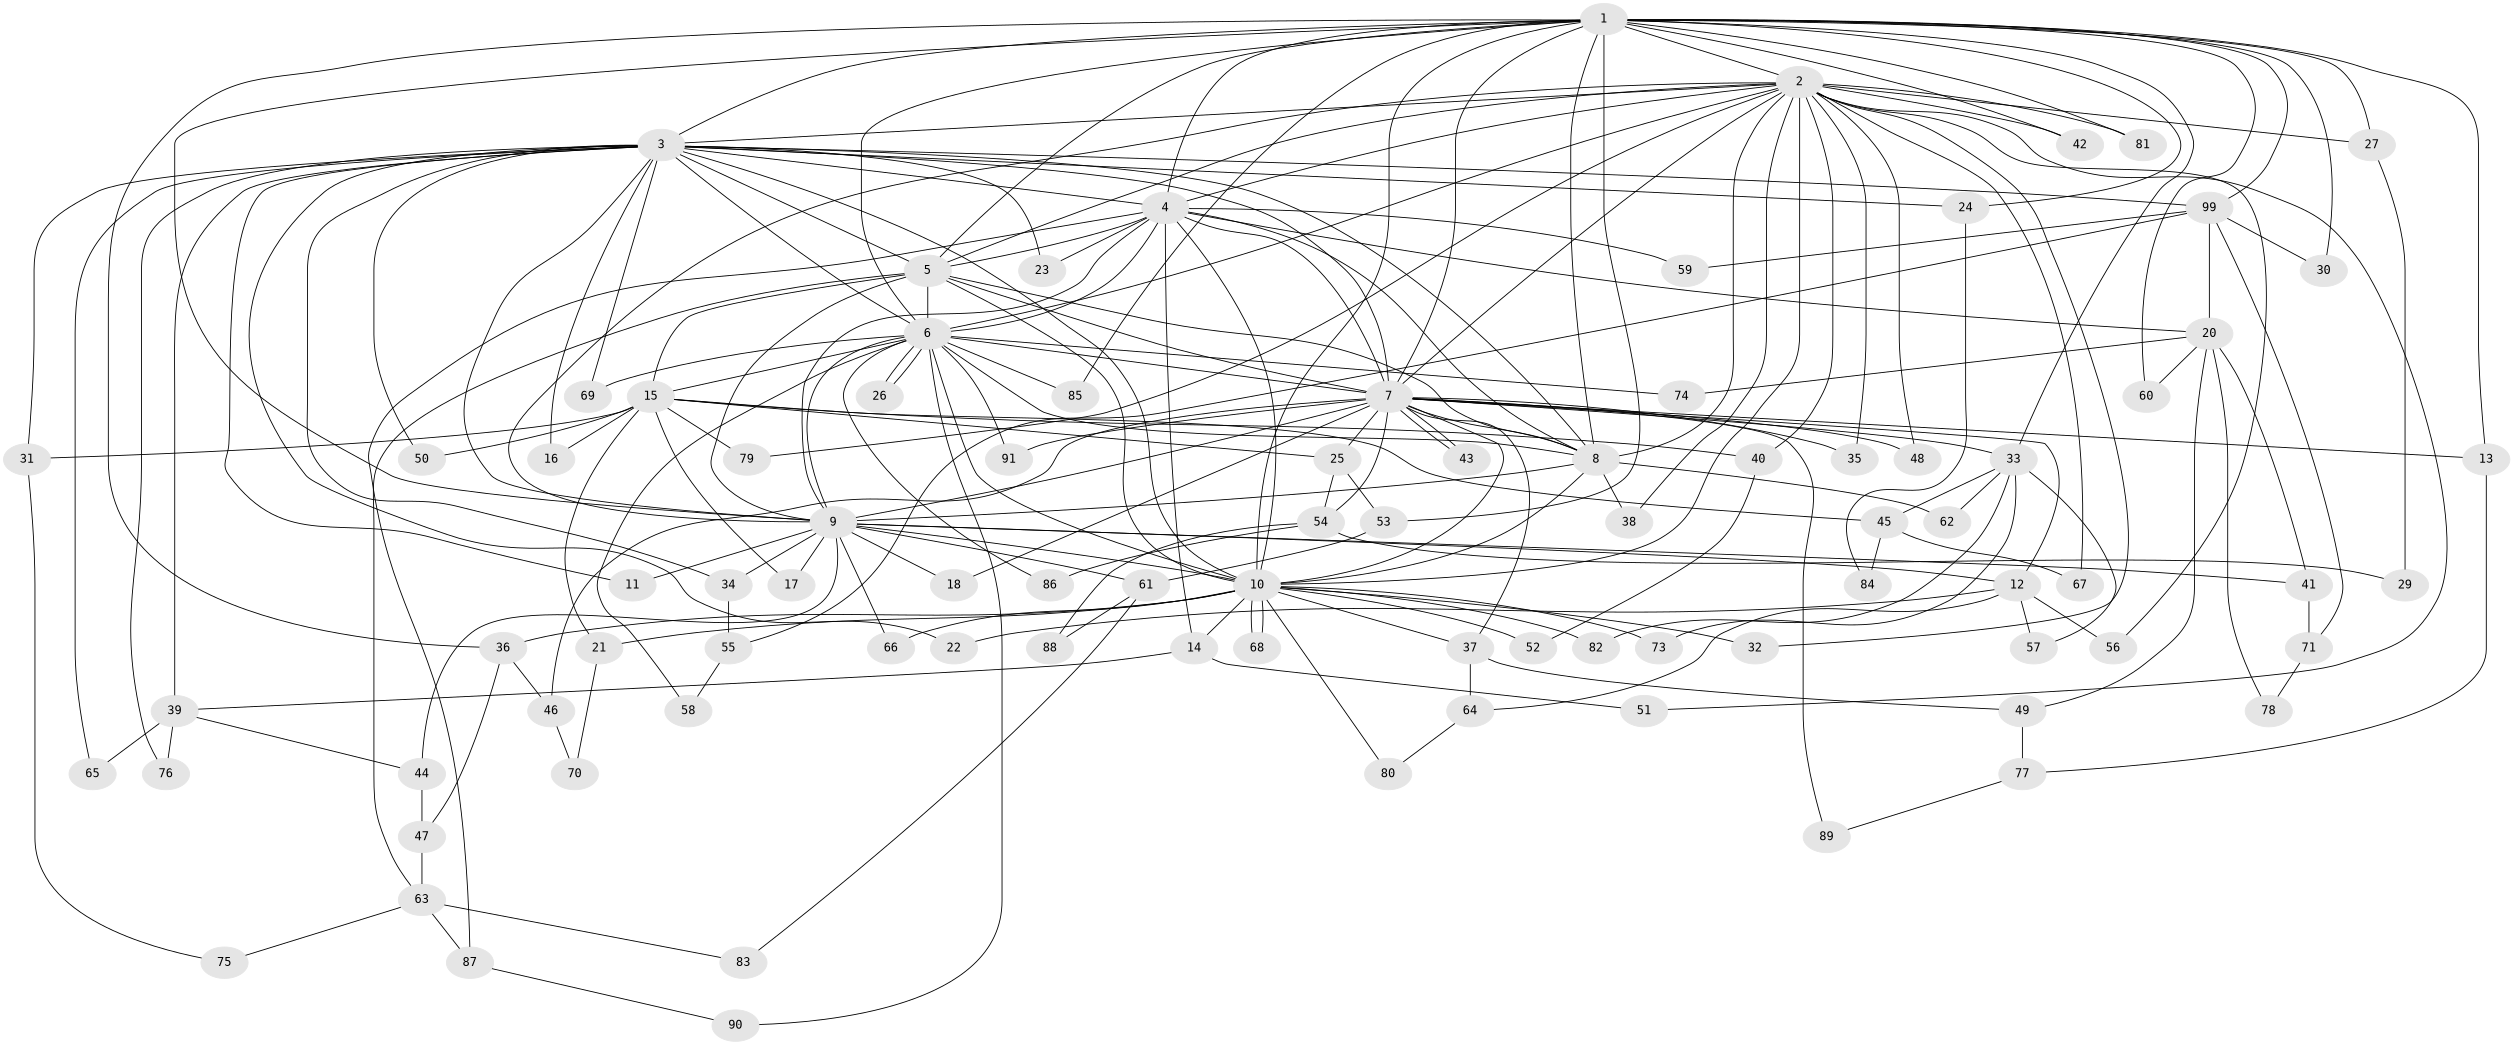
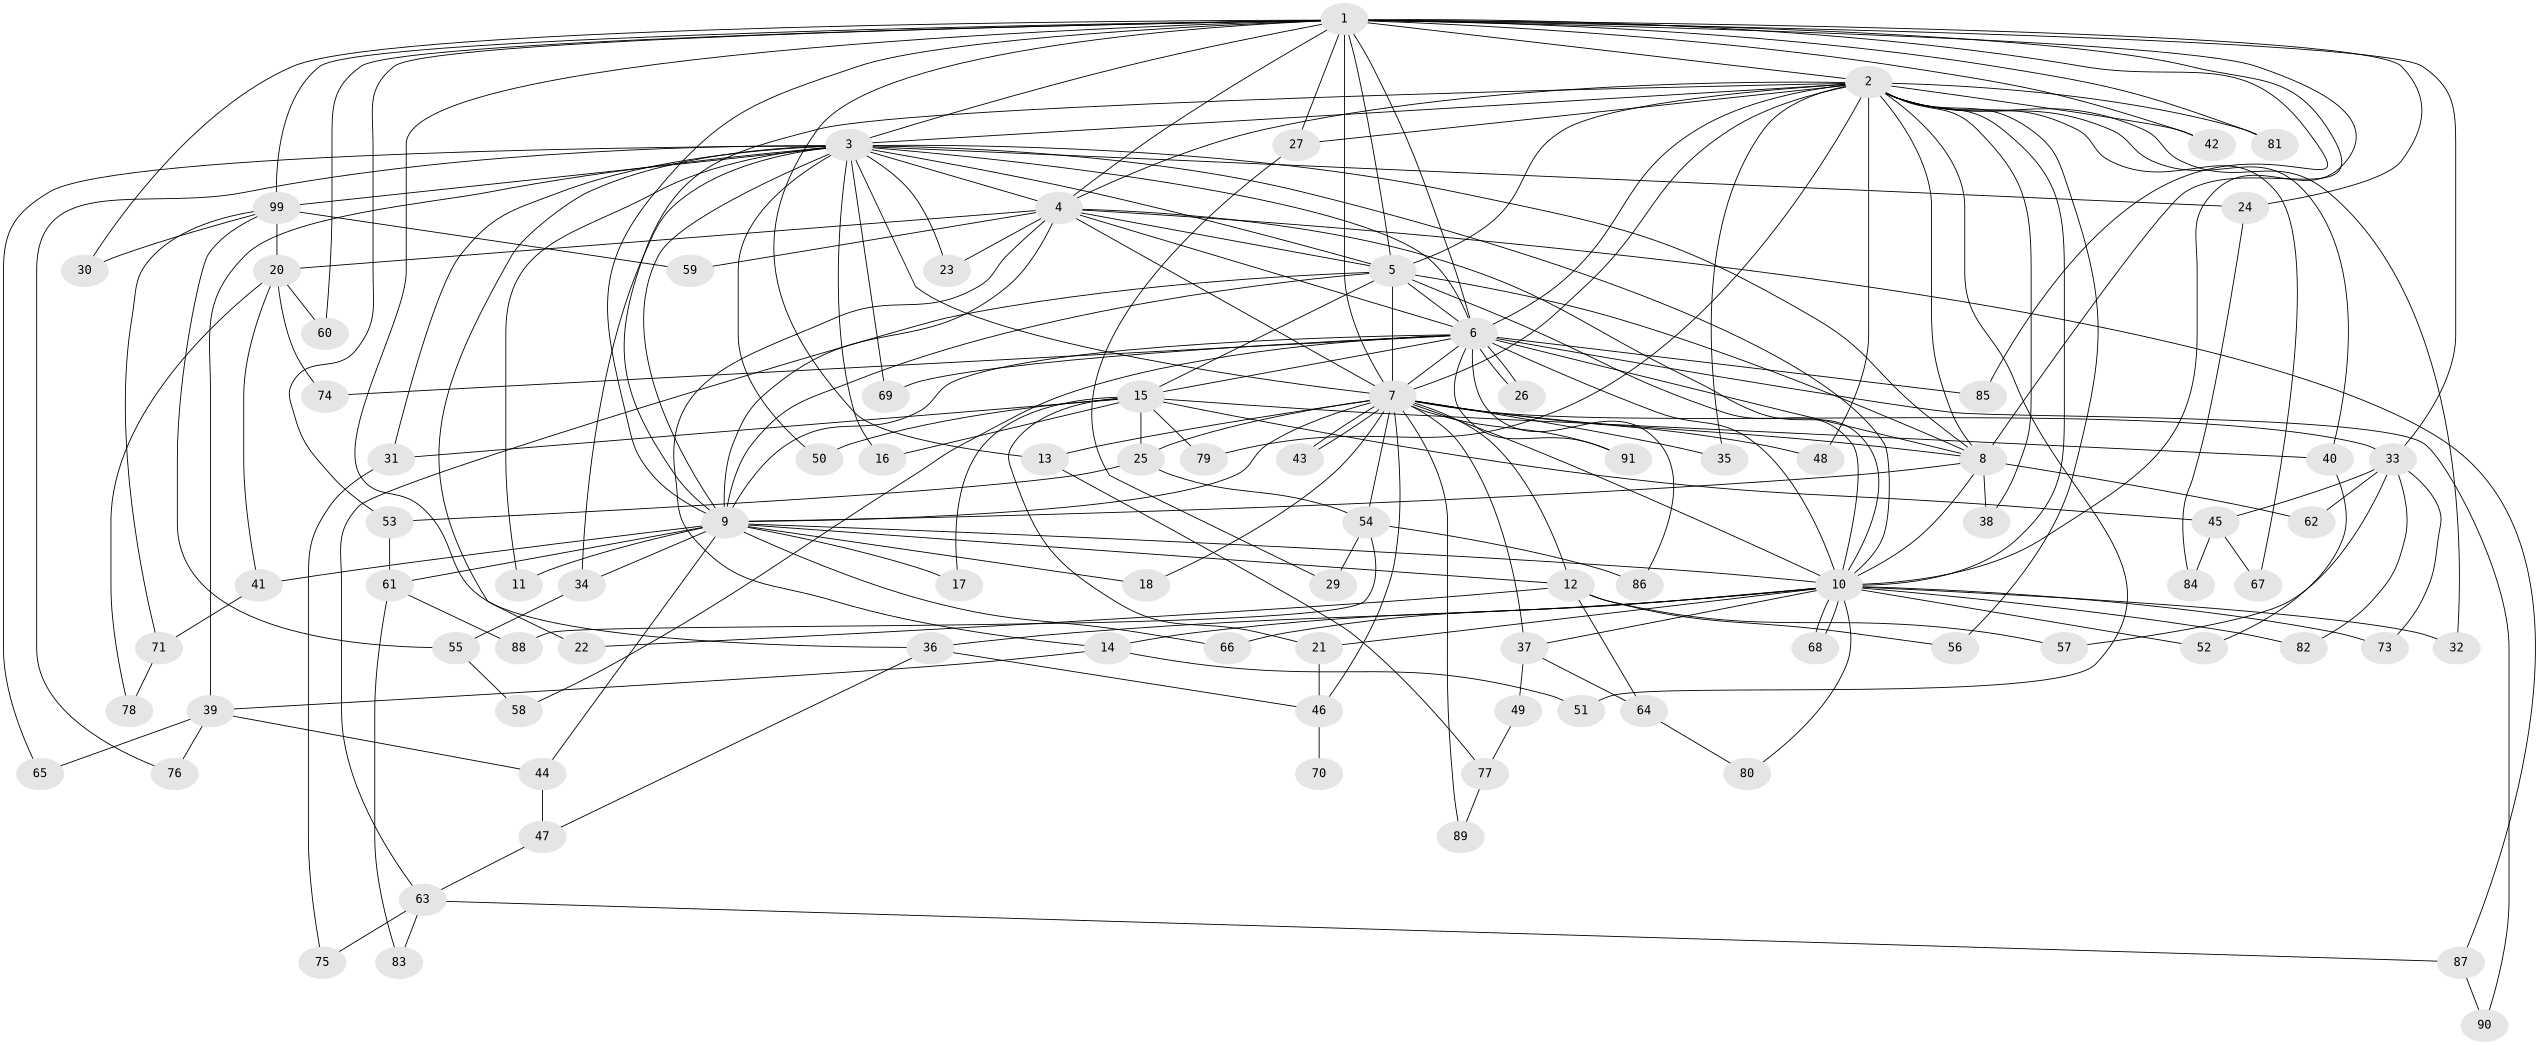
edge "4" -- "8": removed
edge "20" -- "49": removed
edge "21" -- "70": now "21" -- "46"
